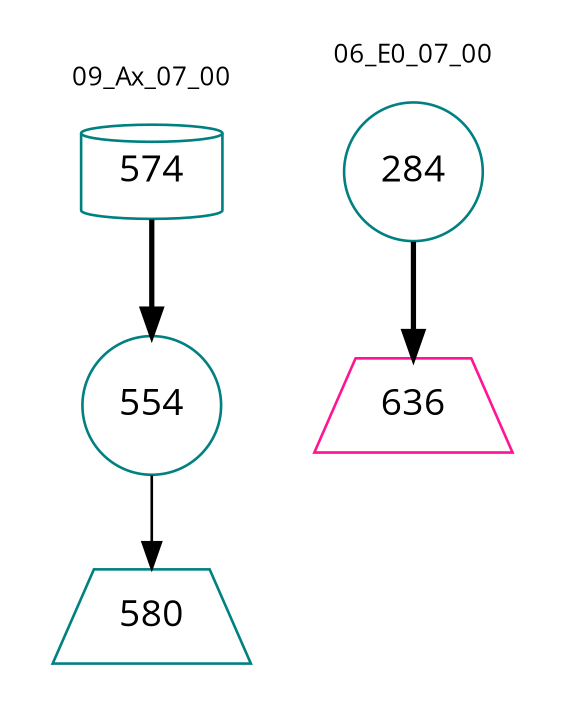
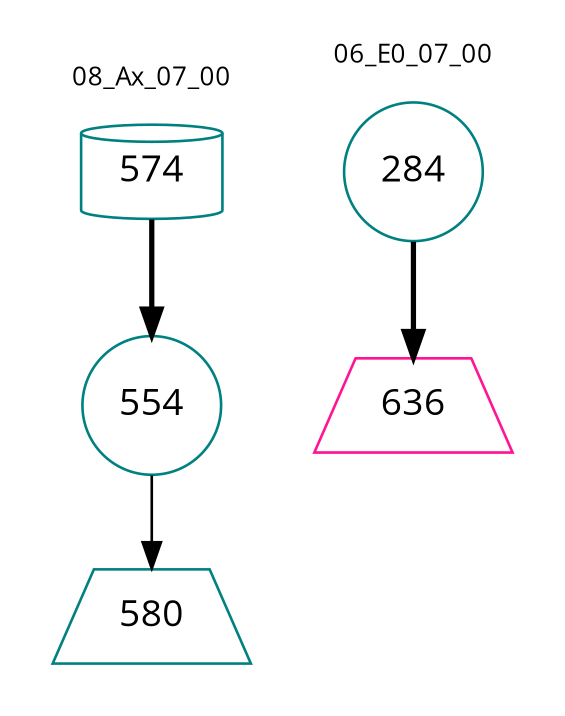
cluster "09_Ax_07_00": label "09_Ax_07_00" -> "08_Ax_07_00"
